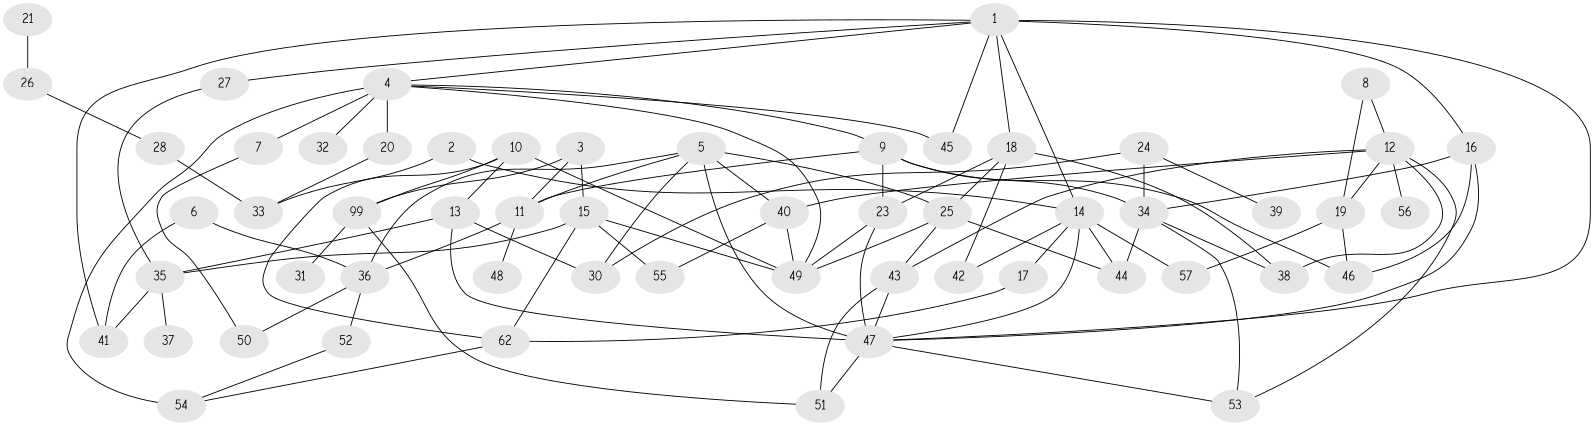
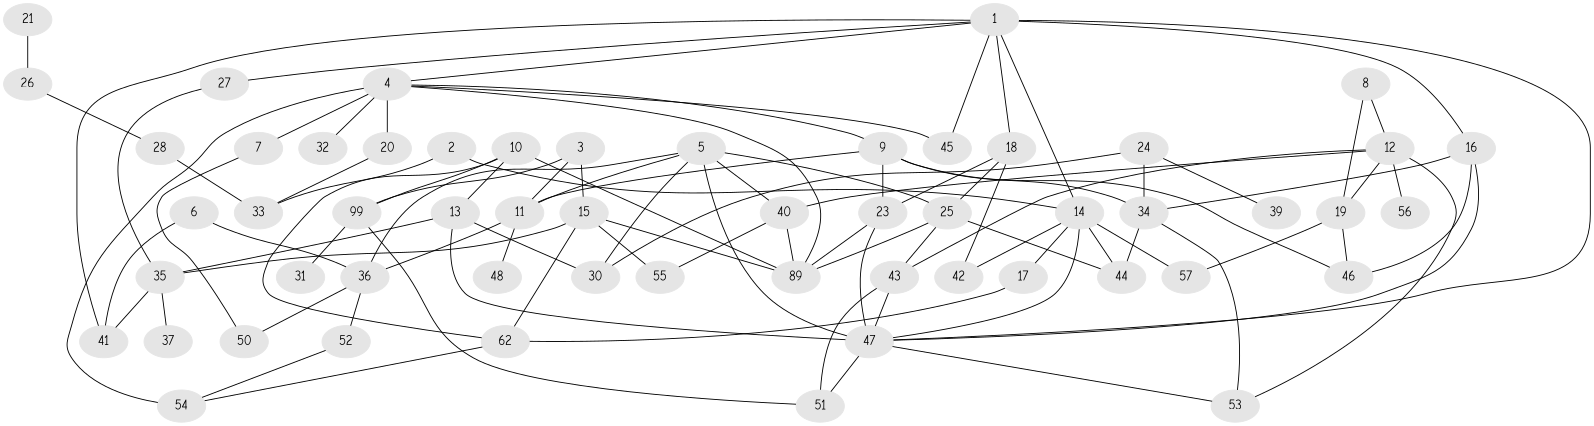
node "49": label "49" -> "89"
node "38": removed
